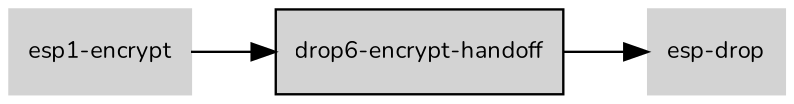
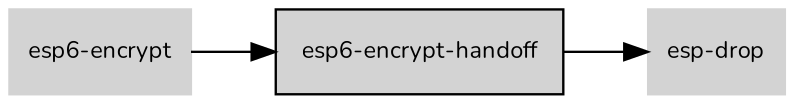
node "esp1-encrypt": label "esp1-encrypt" -> "esp6-encrypt"
node "drop6-encrypt-handoff": label "drop6-encrypt-handoff" -> "esp6-encrypt-handoff"
